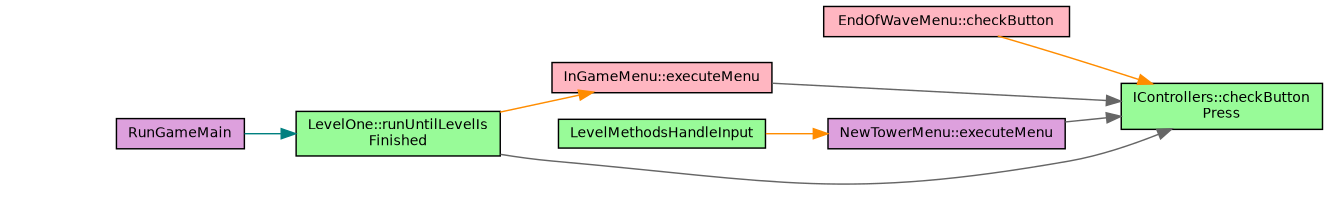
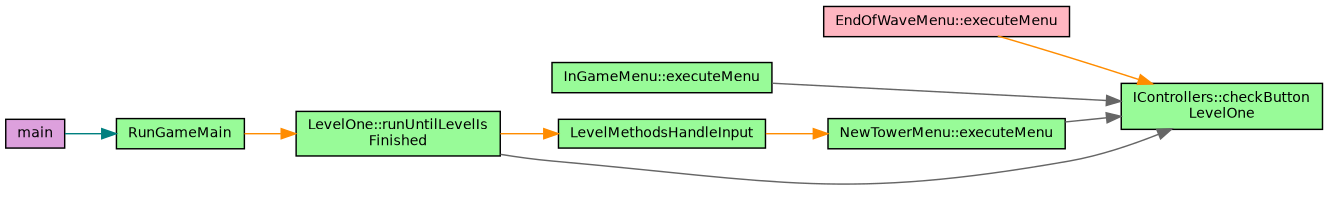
node "EndOfWaveMenu::checkButton": label "EndOfWaveMenu::checkButton" -> "EndOfWaveMenu::executeMenu"
node "InGameMenu::executeMenu": fillcolor lightpink -> palegreen
edge "LevelOne::runUntilLevelIs Finished" -> "InGameMenu::executeMenu": now "LevelOne::runUntilLevelIs Finished" -> "LevelMethodsHandleInput"
node "IControllers::checkButton Press": label "IControllers::checkButton Press" -> "IControllers::checkButton LevelOne"
node "main": added
node "RunGameMain": fillcolor plum -> palegreen
edge "RunGameMain" -> "LevelOne::runUntilLevelIs Finished": color teal -> darkorange
node "NewTowerMenu::executeMenu": fillcolor plum -> palegreen
